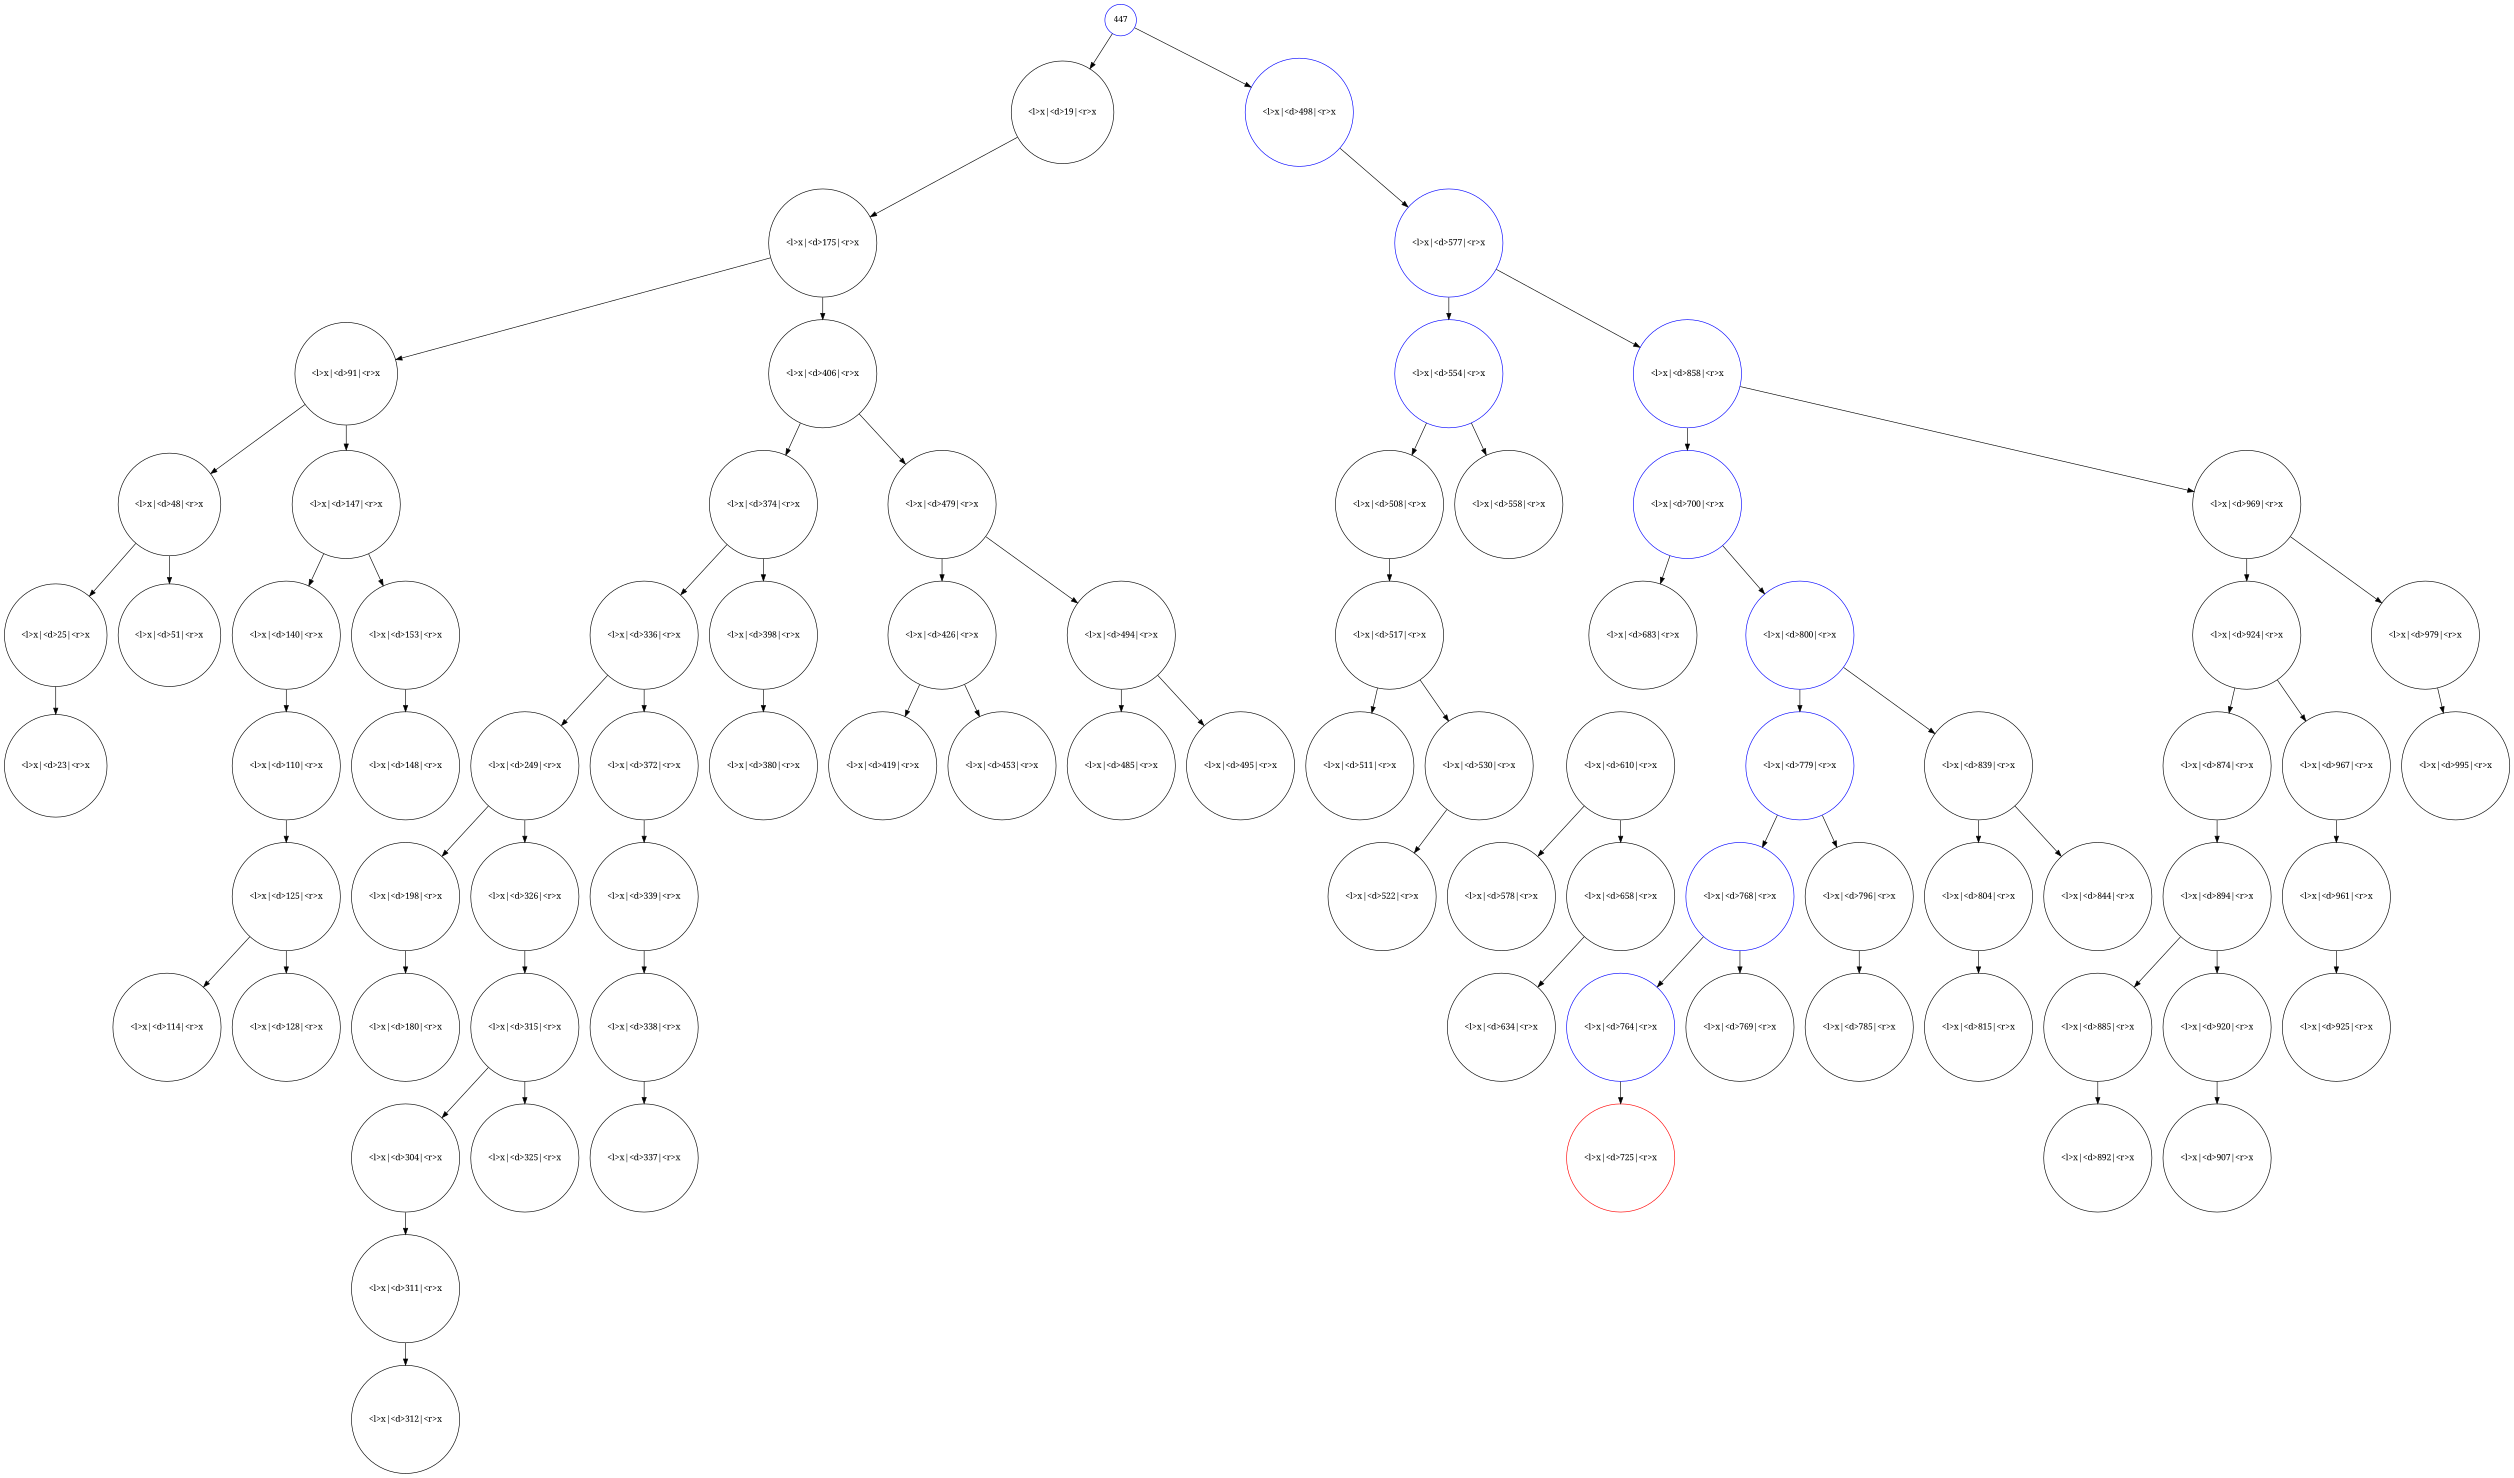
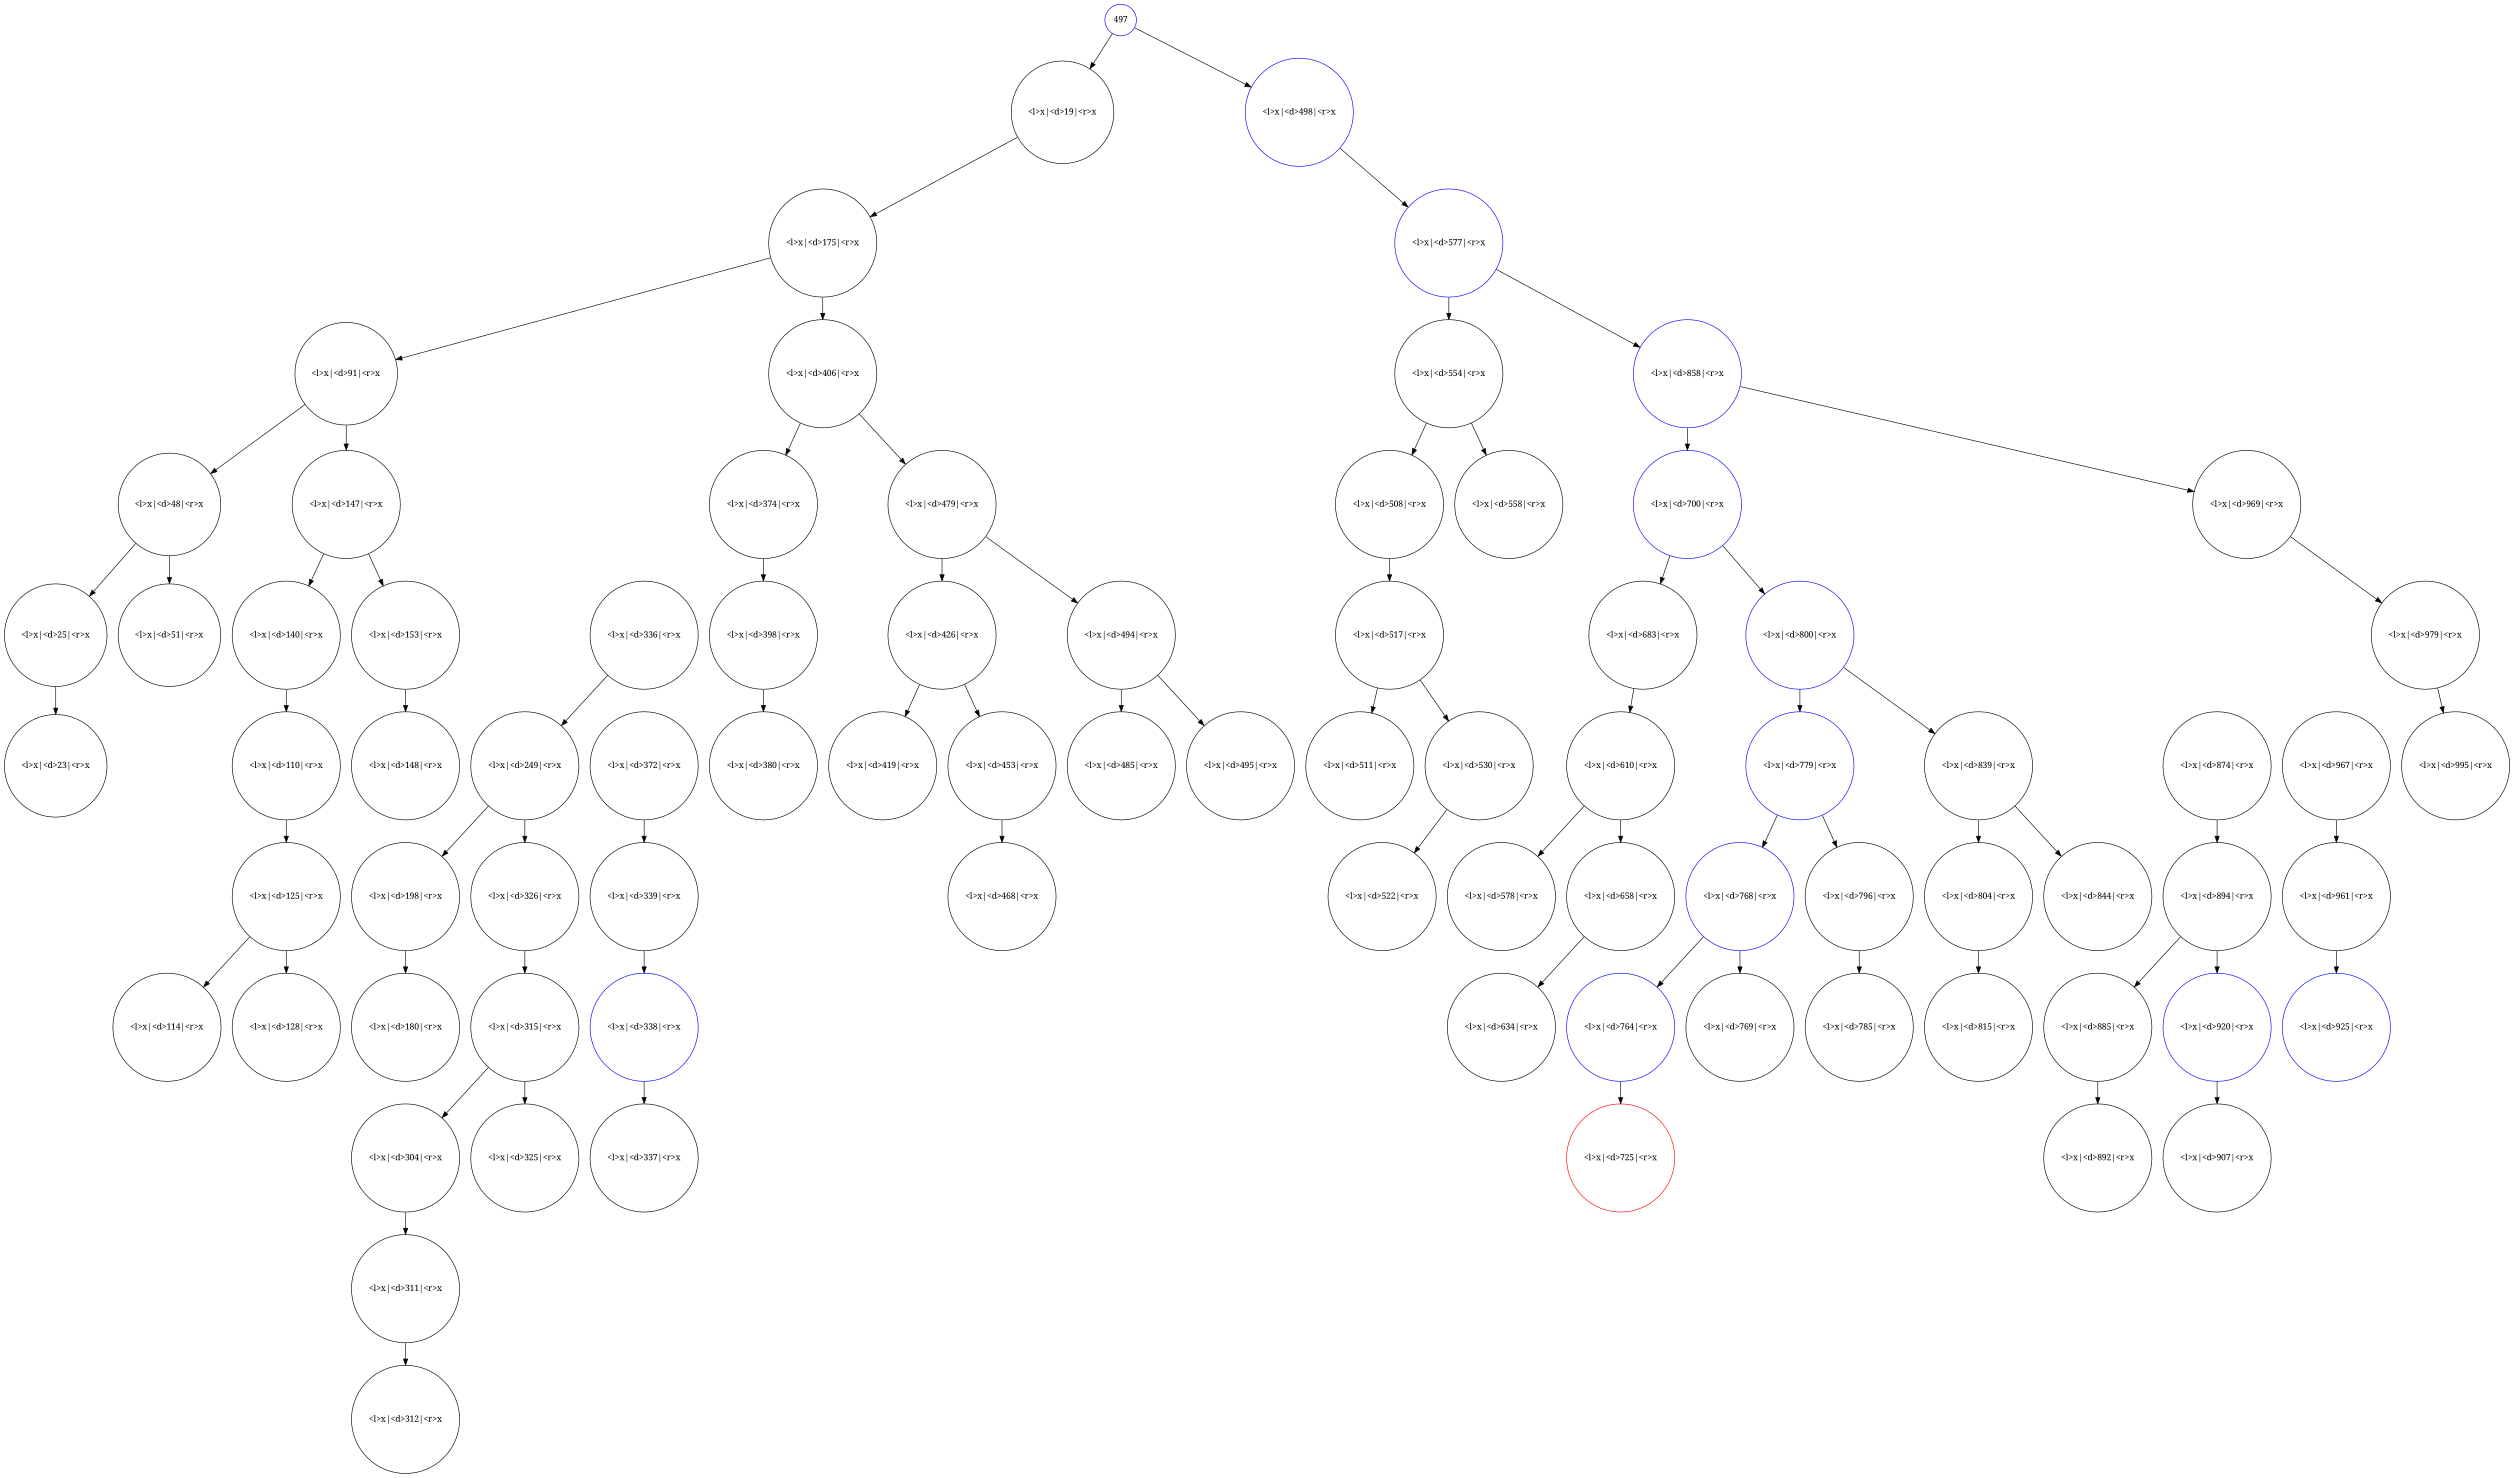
node "447": label "447" -> "497"
node "<l>x|<d>554|<r>x": color blue -> black
edge "<l>x|<d>374|<r>x" -> "<l>x|<d>336|<r>x": removed
node "<l>x|<d>924|<r>x": removed
edge "<l>x|<d>683|<r>x" -> "<l>x|<d>610|<r>x": added
edge "<l>x|<d>336|<r>x" -> "<l>x|<d>372|<r>x": removed
node "<l>x|<d>468|<r>x": added
node "<l>x|<d>338|<r>x": color black -> blue
node "<l>x|<d>920|<r>x": color black -> blue
node "<l>x|<d>925|<r>x": color black -> blue
